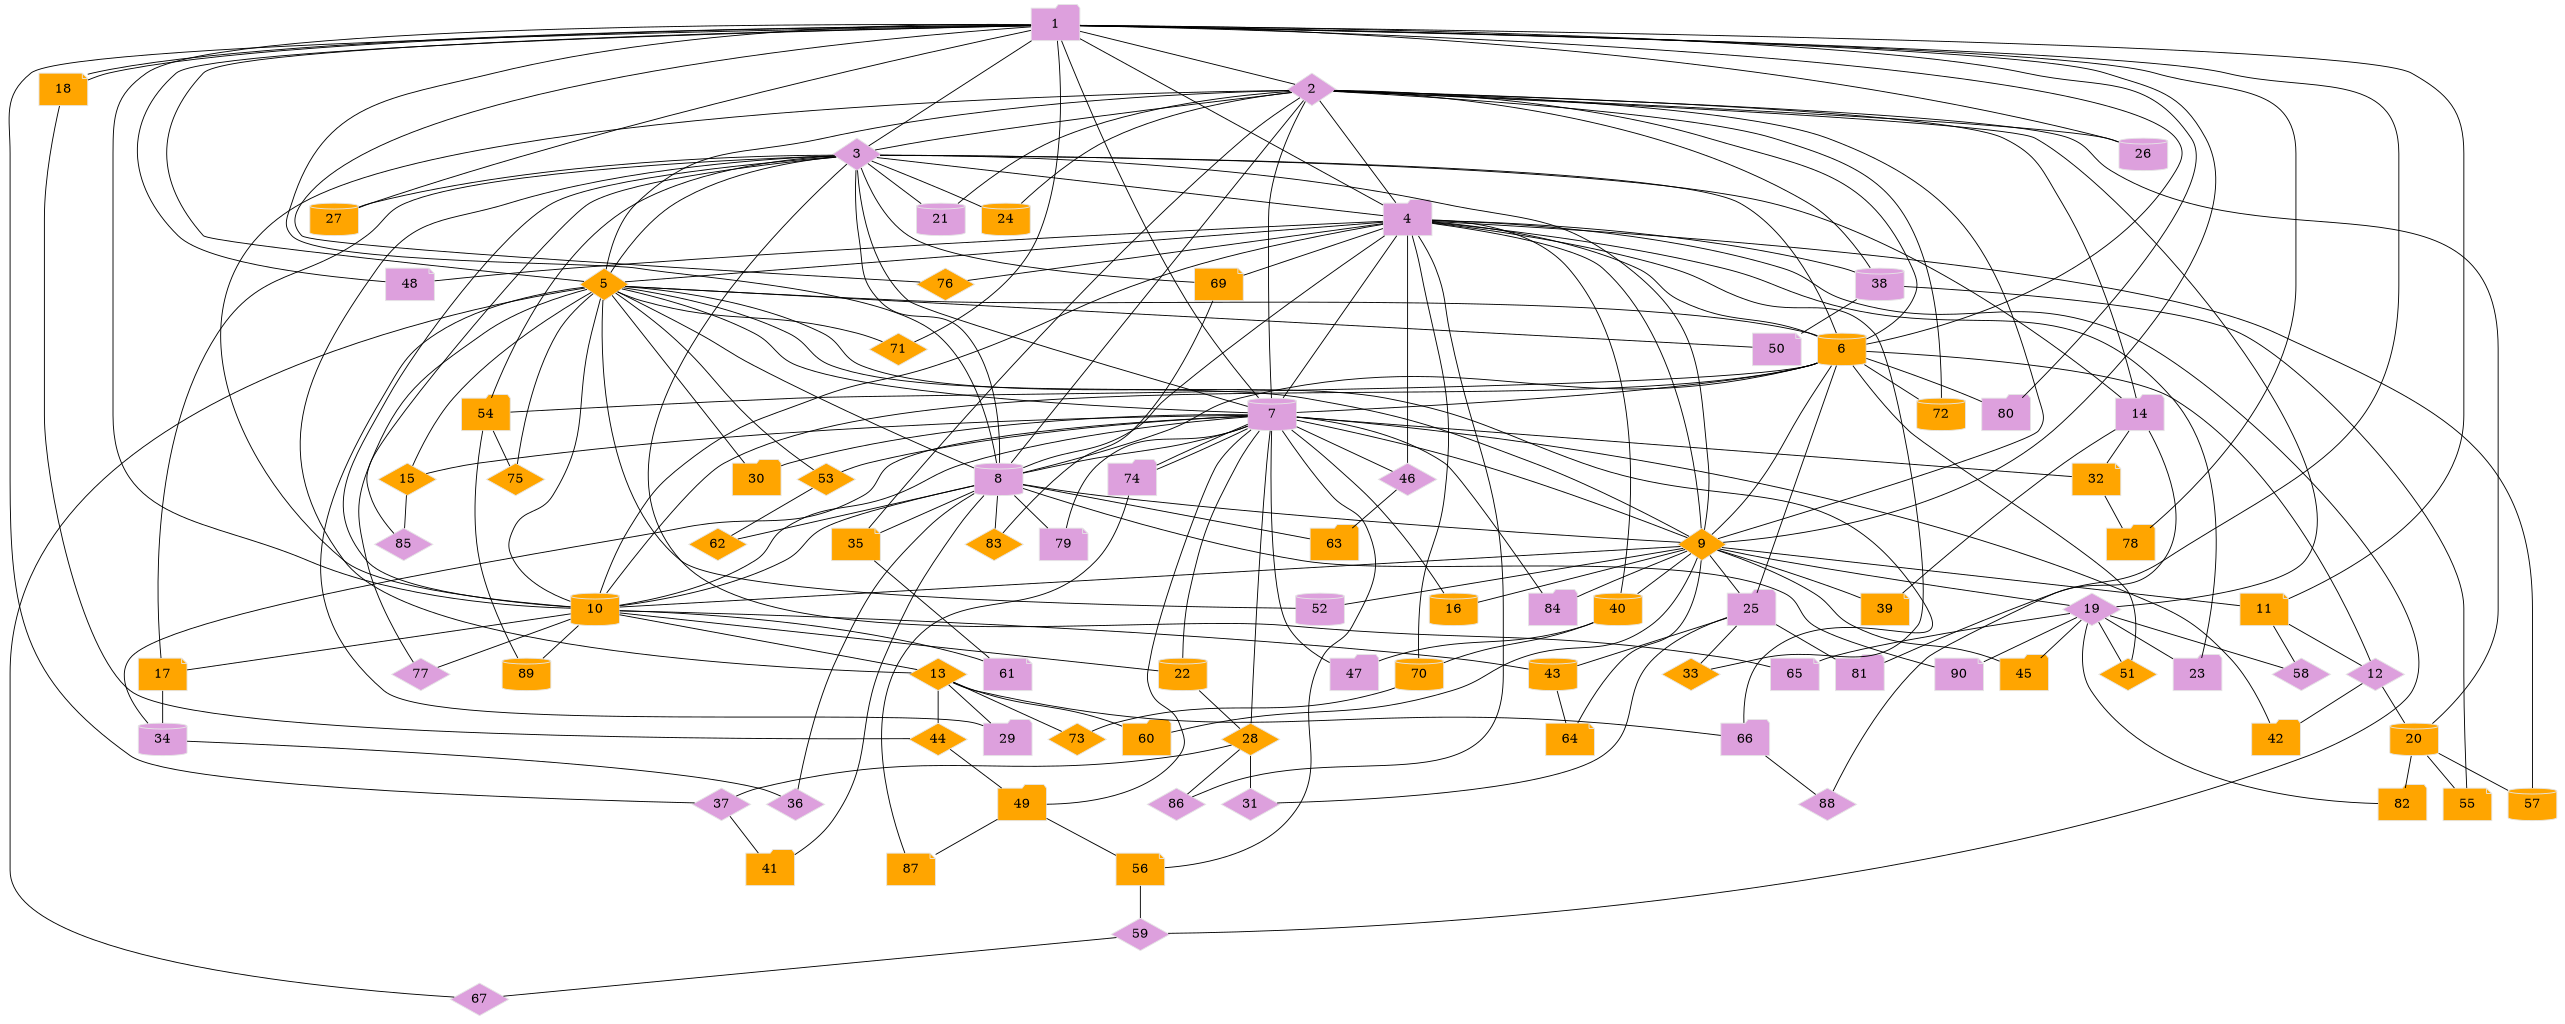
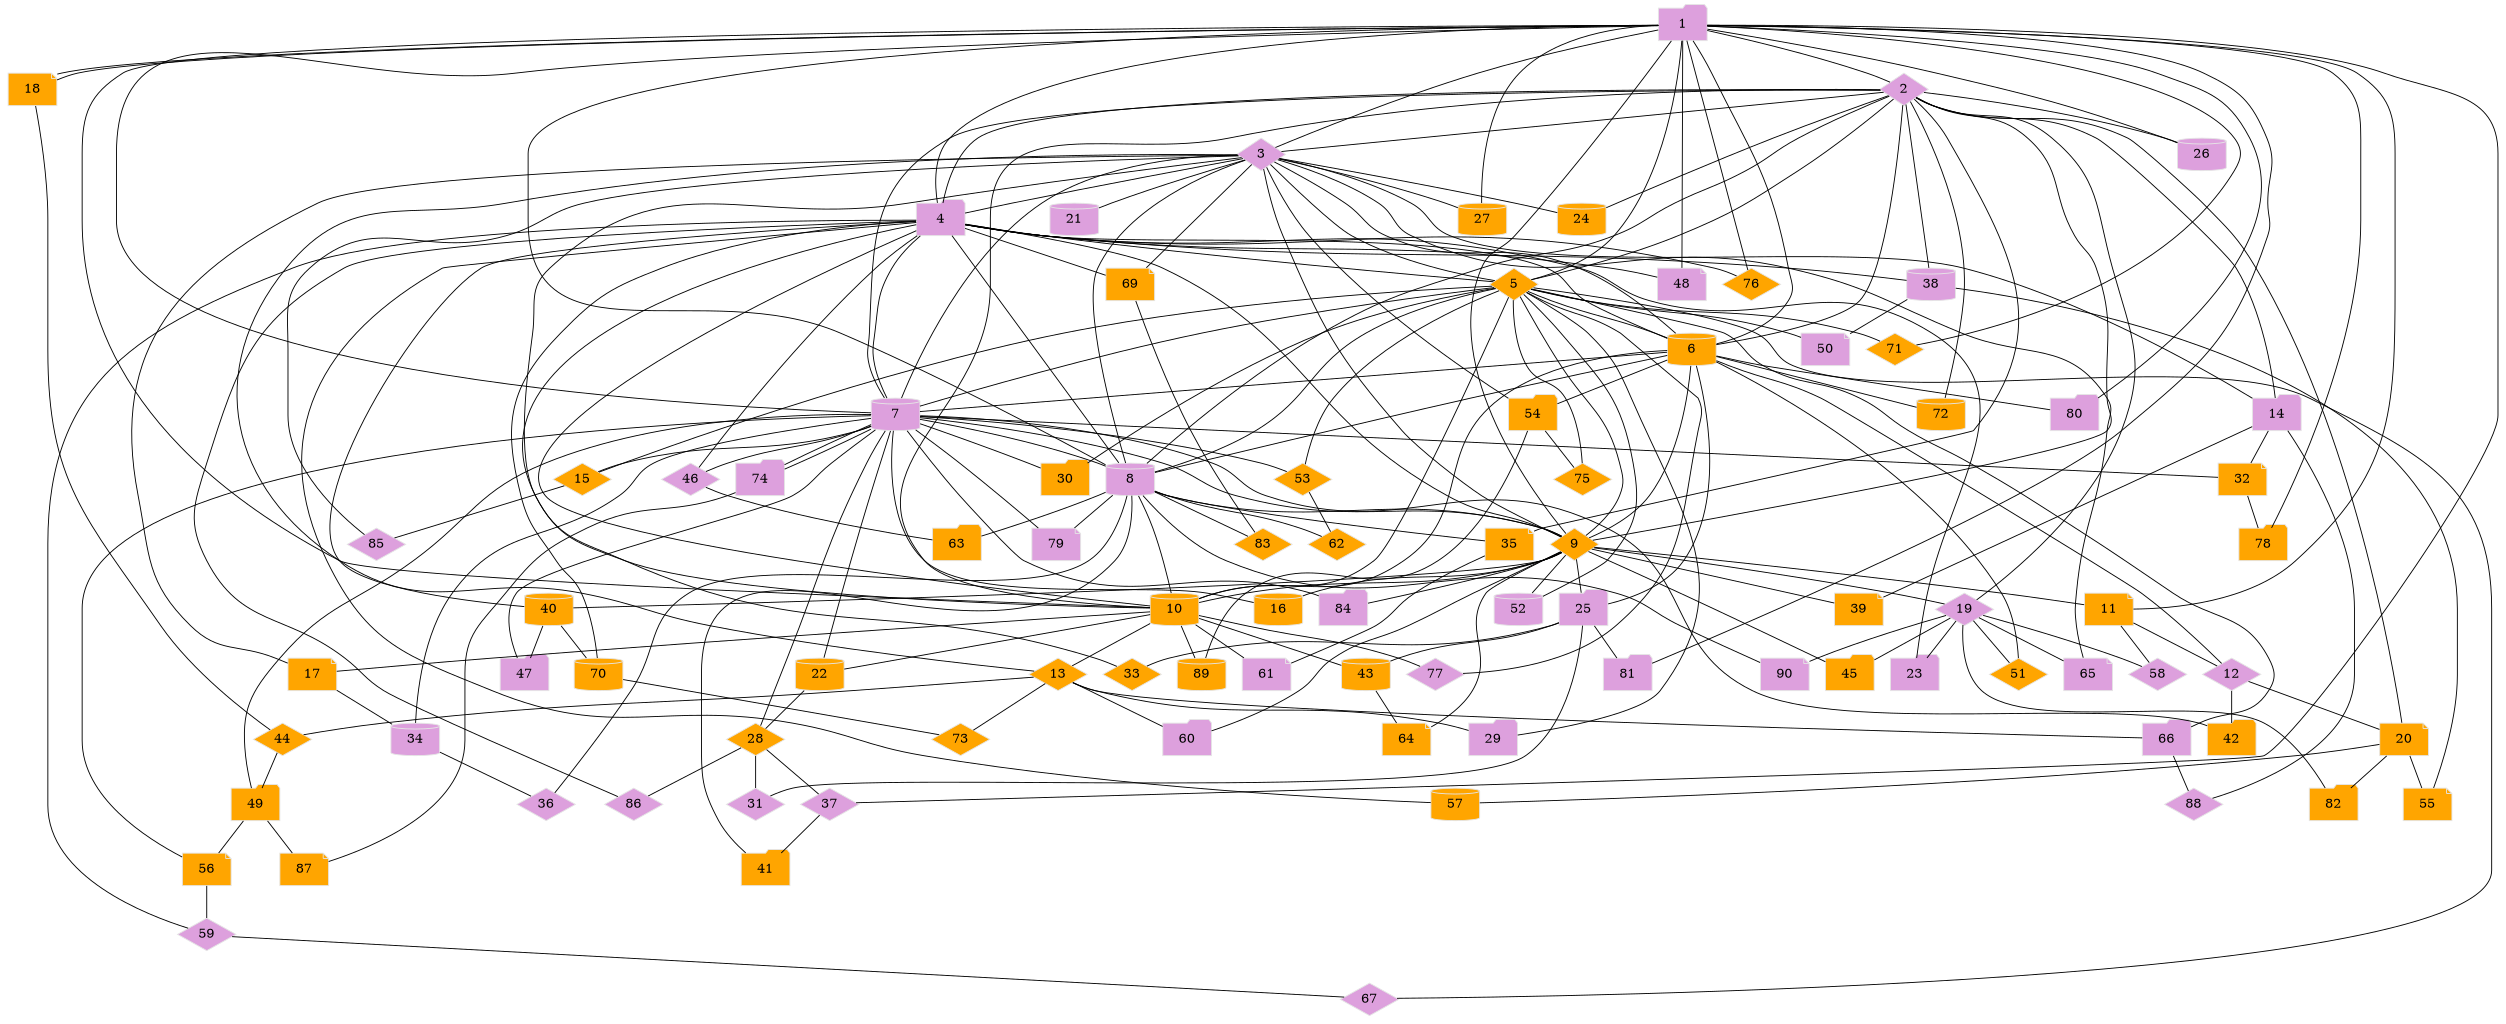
edge "2" -- "21": removed
edge "7" -- "10": removed
node "60": fillcolor orange -> plum
node "20": shape cylinder -> note
